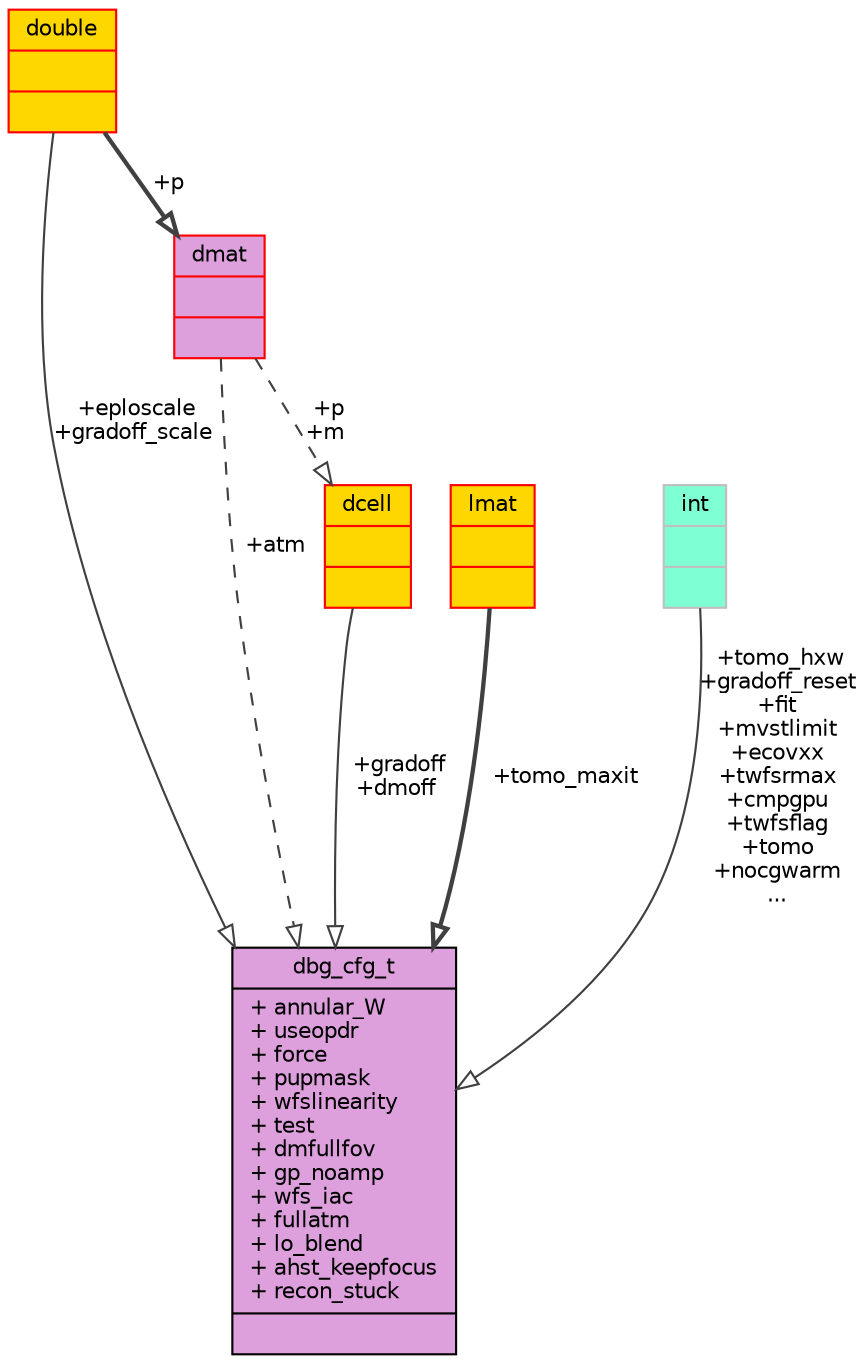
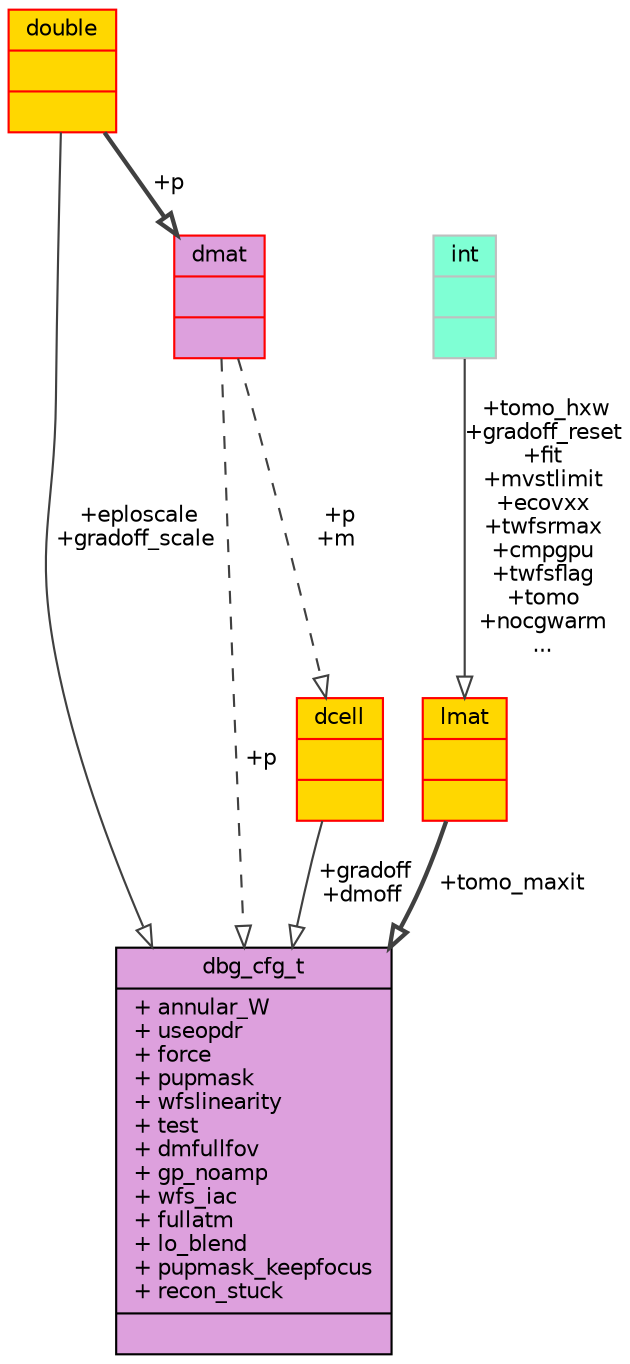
edge "dmat" -> "dbg_cfg_t": label " +atm" -> " +p"
edge "int" -> "dbg_cfg_t": now "int" -> "lmat"
node "dbg_cfg_t": text "+ ahst_keepfocus" -> "+ pupmask_keepfocus"
